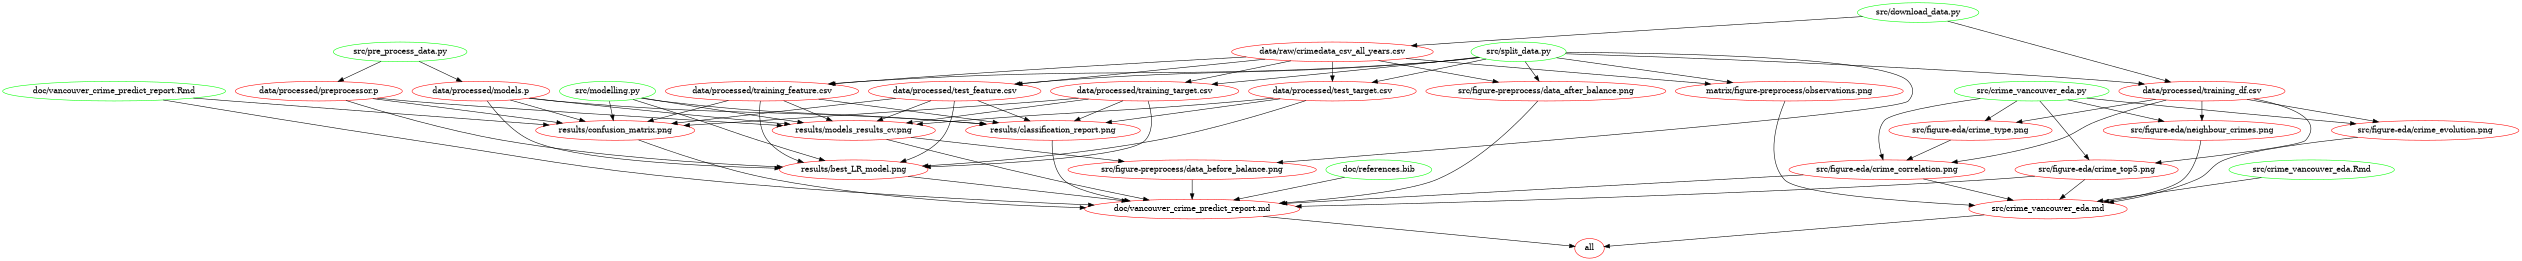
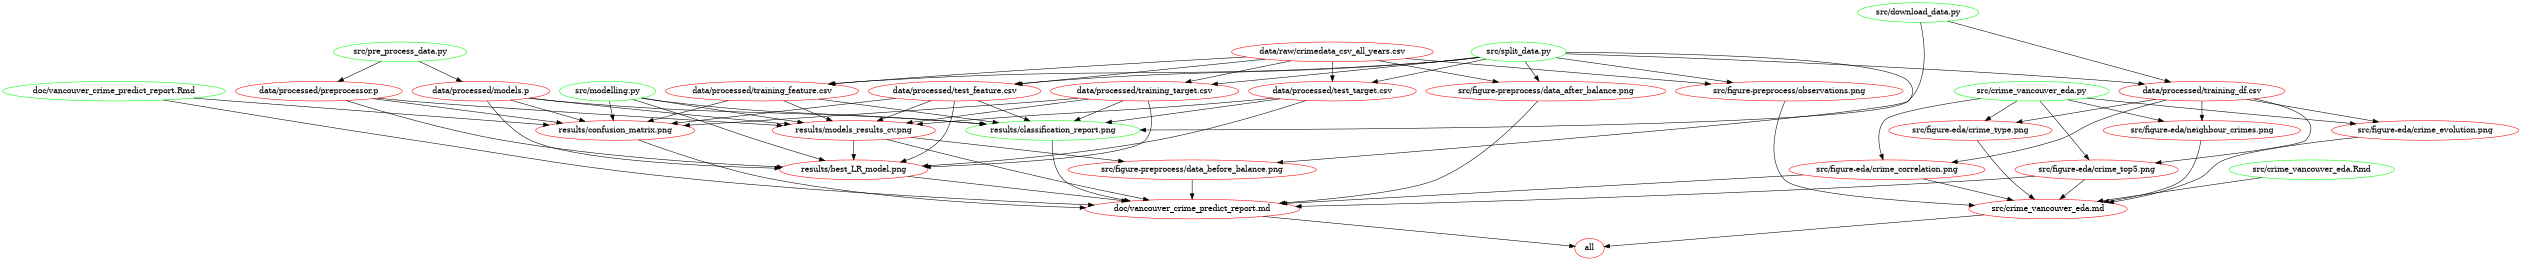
edge "src/download_data.py" -> "data/raw/crimedata_csv_all_years.csv": now "src/download_data.py" -> "results/classification_report.png"
node "matrix/figure-preprocess/observations.png": label "matrix/figure-preprocess/observations.png" -> "src/figure-preprocess/observations.png"
node "results/classification_report.png": color red -> green
edge "data/processed/training_feature.csv" -> "results/best_LR_model.png": now "results/models_results_cv.png" -> "results/best_LR_model.png"
edge "src/figure-eda/crime_type.png" -> "src/figure-eda/crime_correlation.png": now "src/figure-eda/crime_type.png" -> "src/crime_vancouver_eda.md"
node "doc/references.bib": removed
